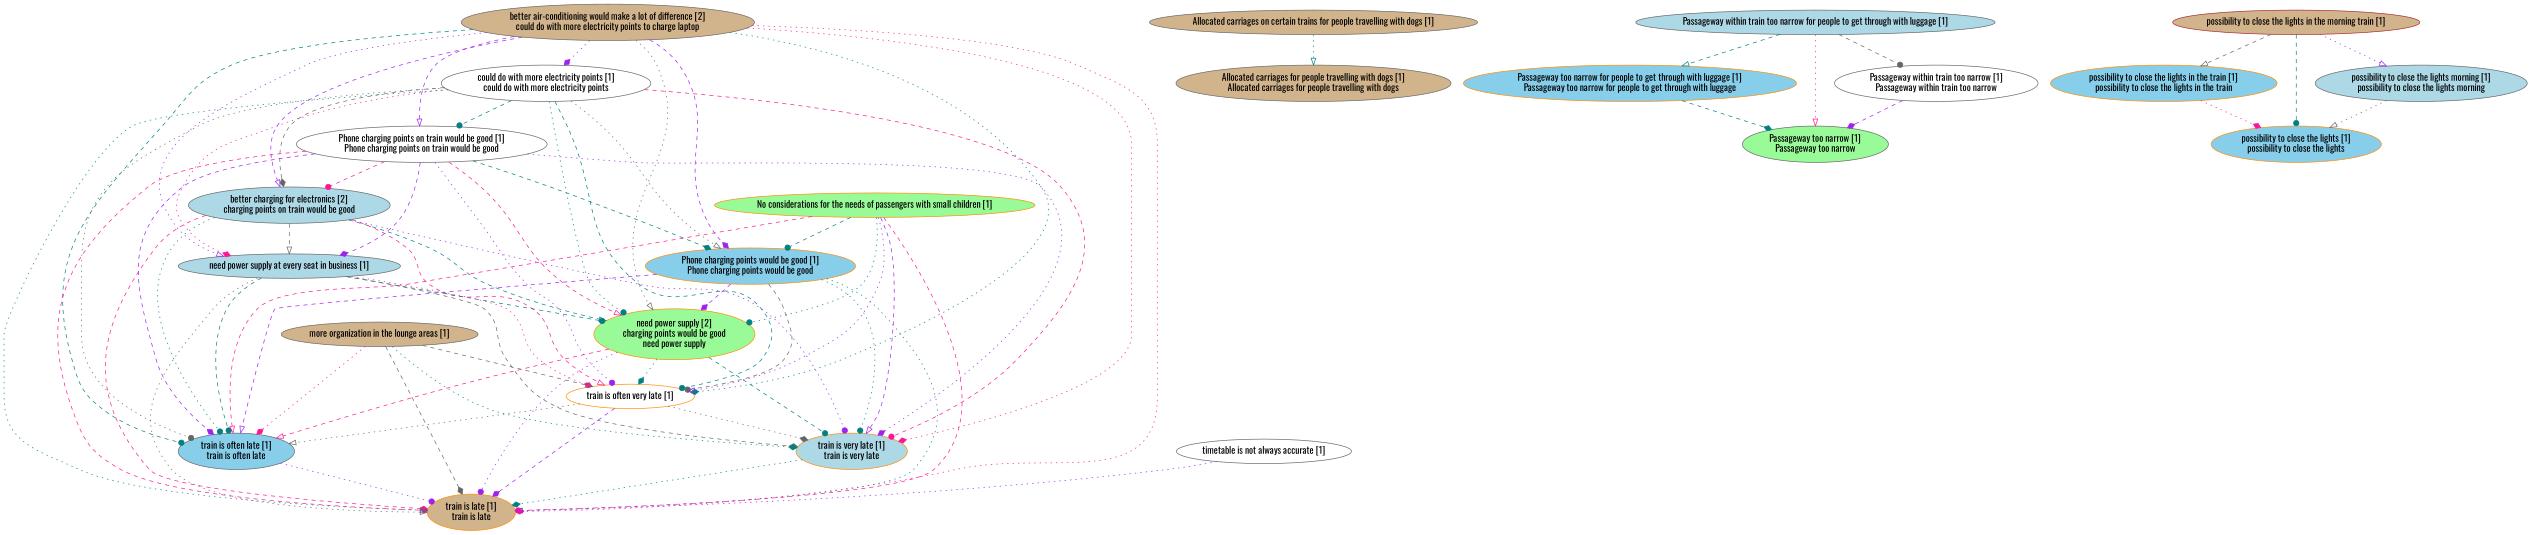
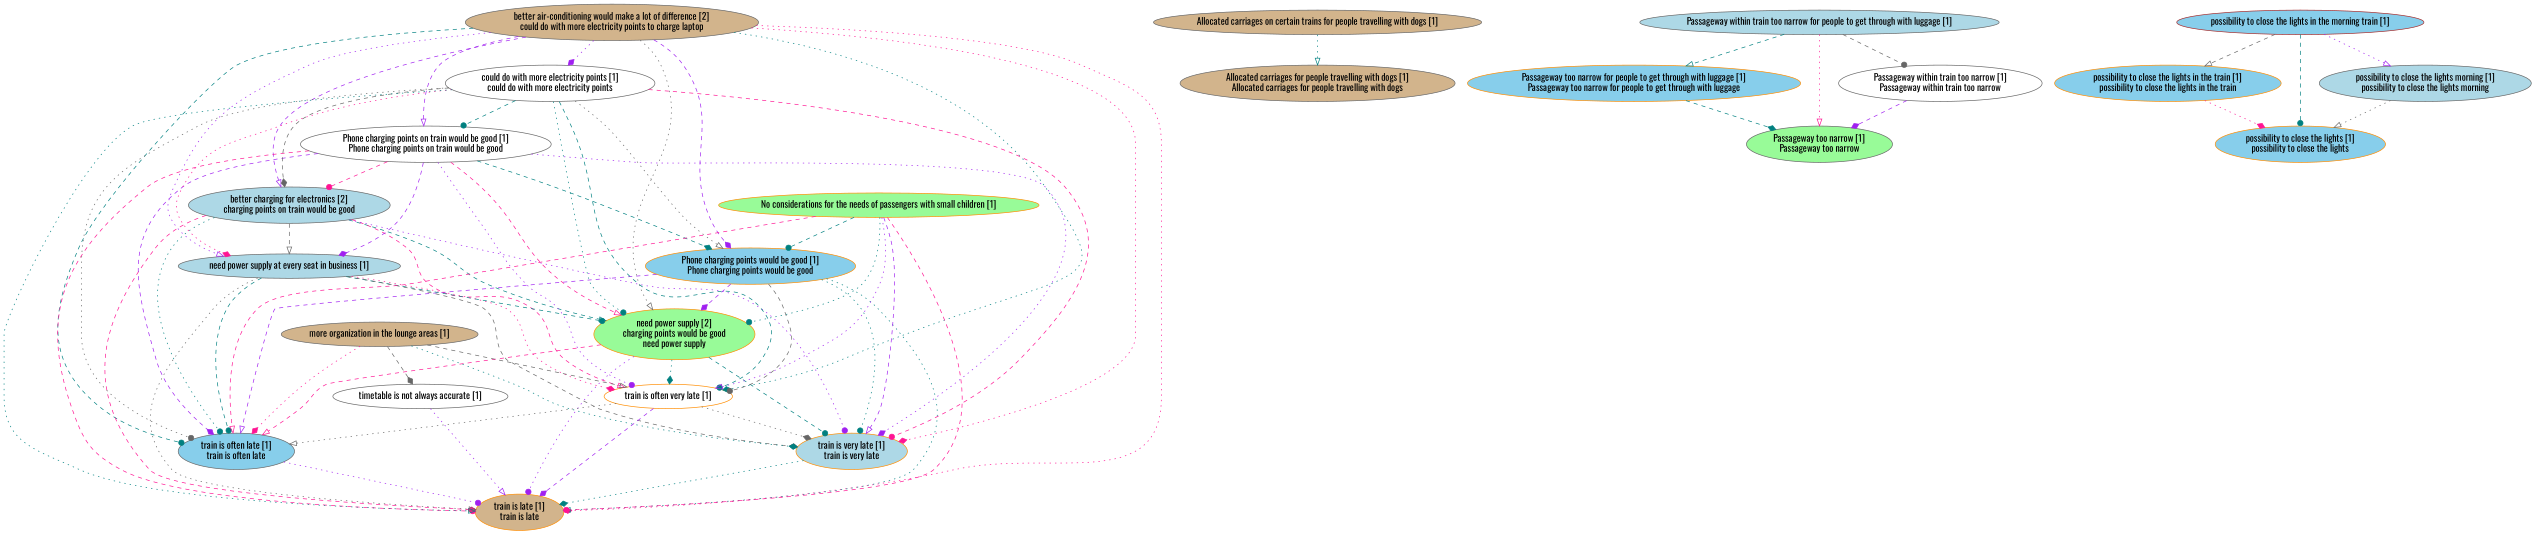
node "possibility to close the lights in the morning train [1]": fillcolor tan -> skyblue
edge "more organization in the lounge areas [1]" -> "train is late [1] train is late": now "more organization in the lounge areas [1]" -> "timetable is not always accurate [1]"
